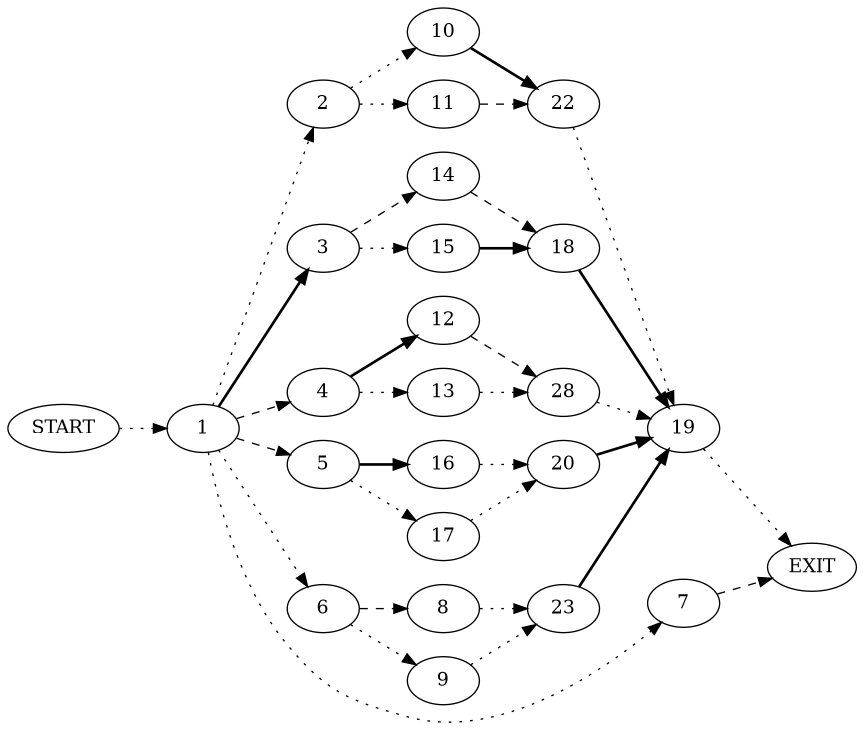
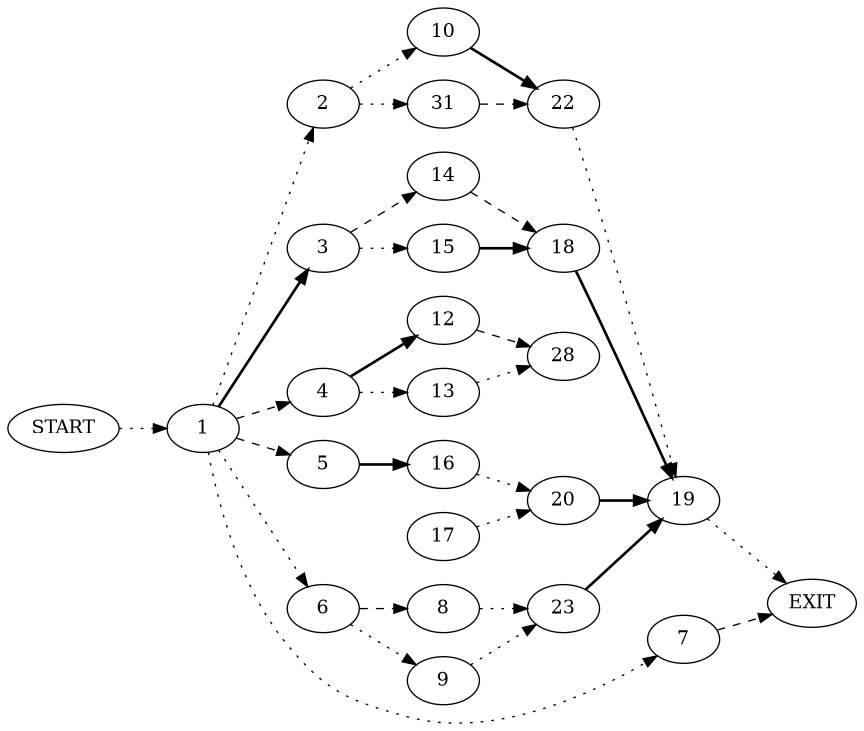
node "11": label "11" -> "31"
edge "28" -> "19": removed
edge "5" -> "17": removed
